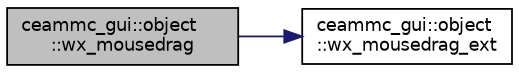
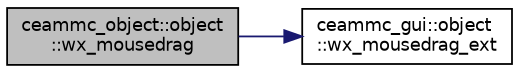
node "ceammc_gui::object ::wx_mousedrag": label "ceammc_gui::object ::wx_mousedrag" -> "ceammc_object::object ::wx_mousedrag"
